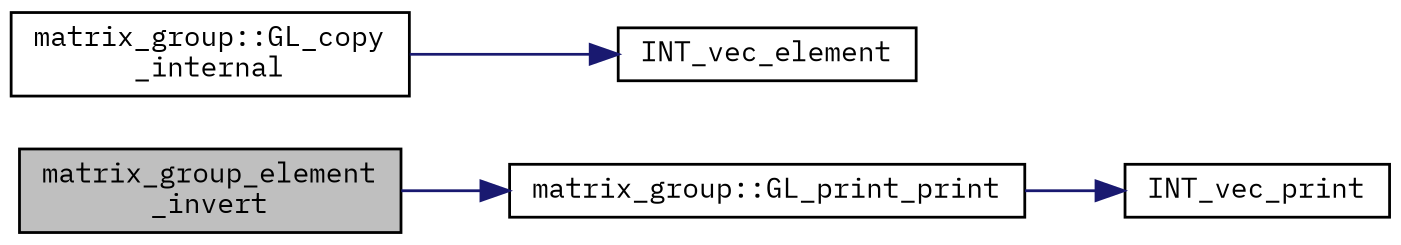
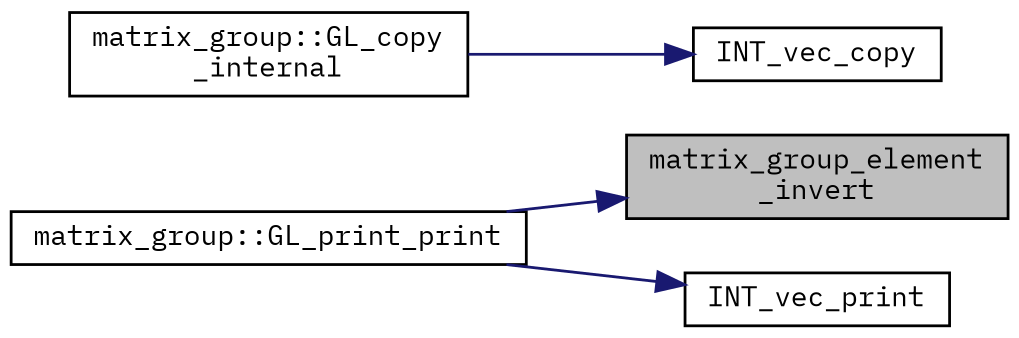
node "INT_vec_element": label "INT_vec_element" -> "INT_vec_copy"
edge "matrix_group_element _invert" -> "matrix_group::GL_print_print": reversed
